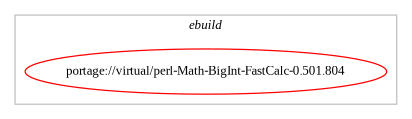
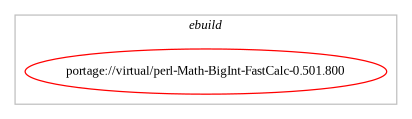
node "portage://virtual/perl-Math-BigInt-FastCalc-0.501.804": label "portage://virtual/perl-Math-BigInt-FastCalc-0.501.804" -> "portage://virtual/perl-Math-BigInt-FastCalc-0.501.800"
